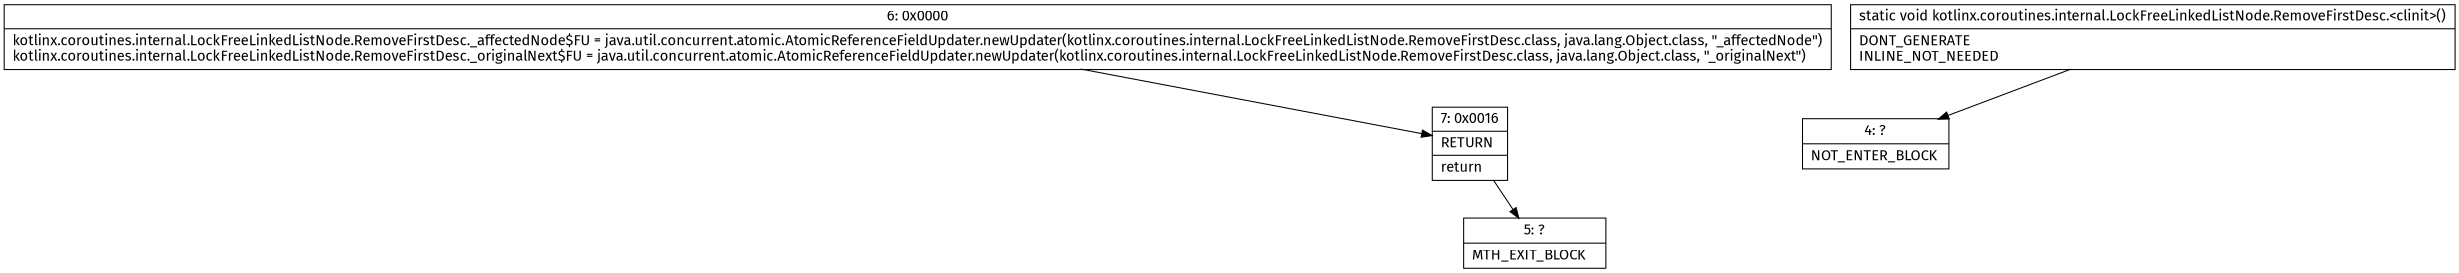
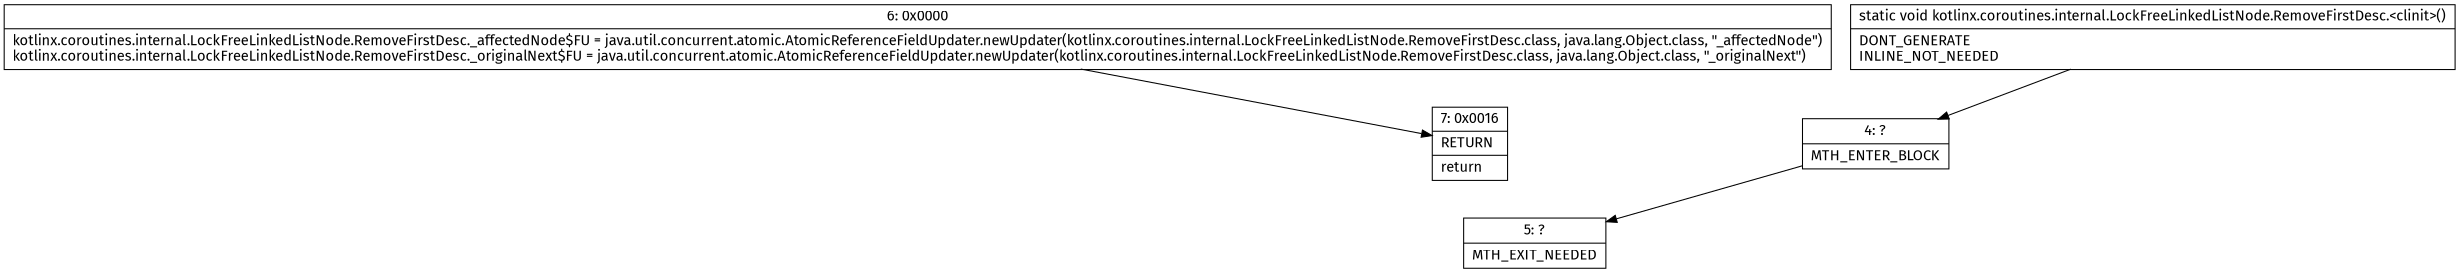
node "4: ?": text "NOT_ENTER_BLOCK" -> "MTH_ENTER_BLOCK"
edge "7: 0x0016" -> "5: ?": now "4: ?" -> "5: ?"
node "5: ?": text "MTH_EXIT_BLOCK" -> "MTH_EXIT_NEEDED"
